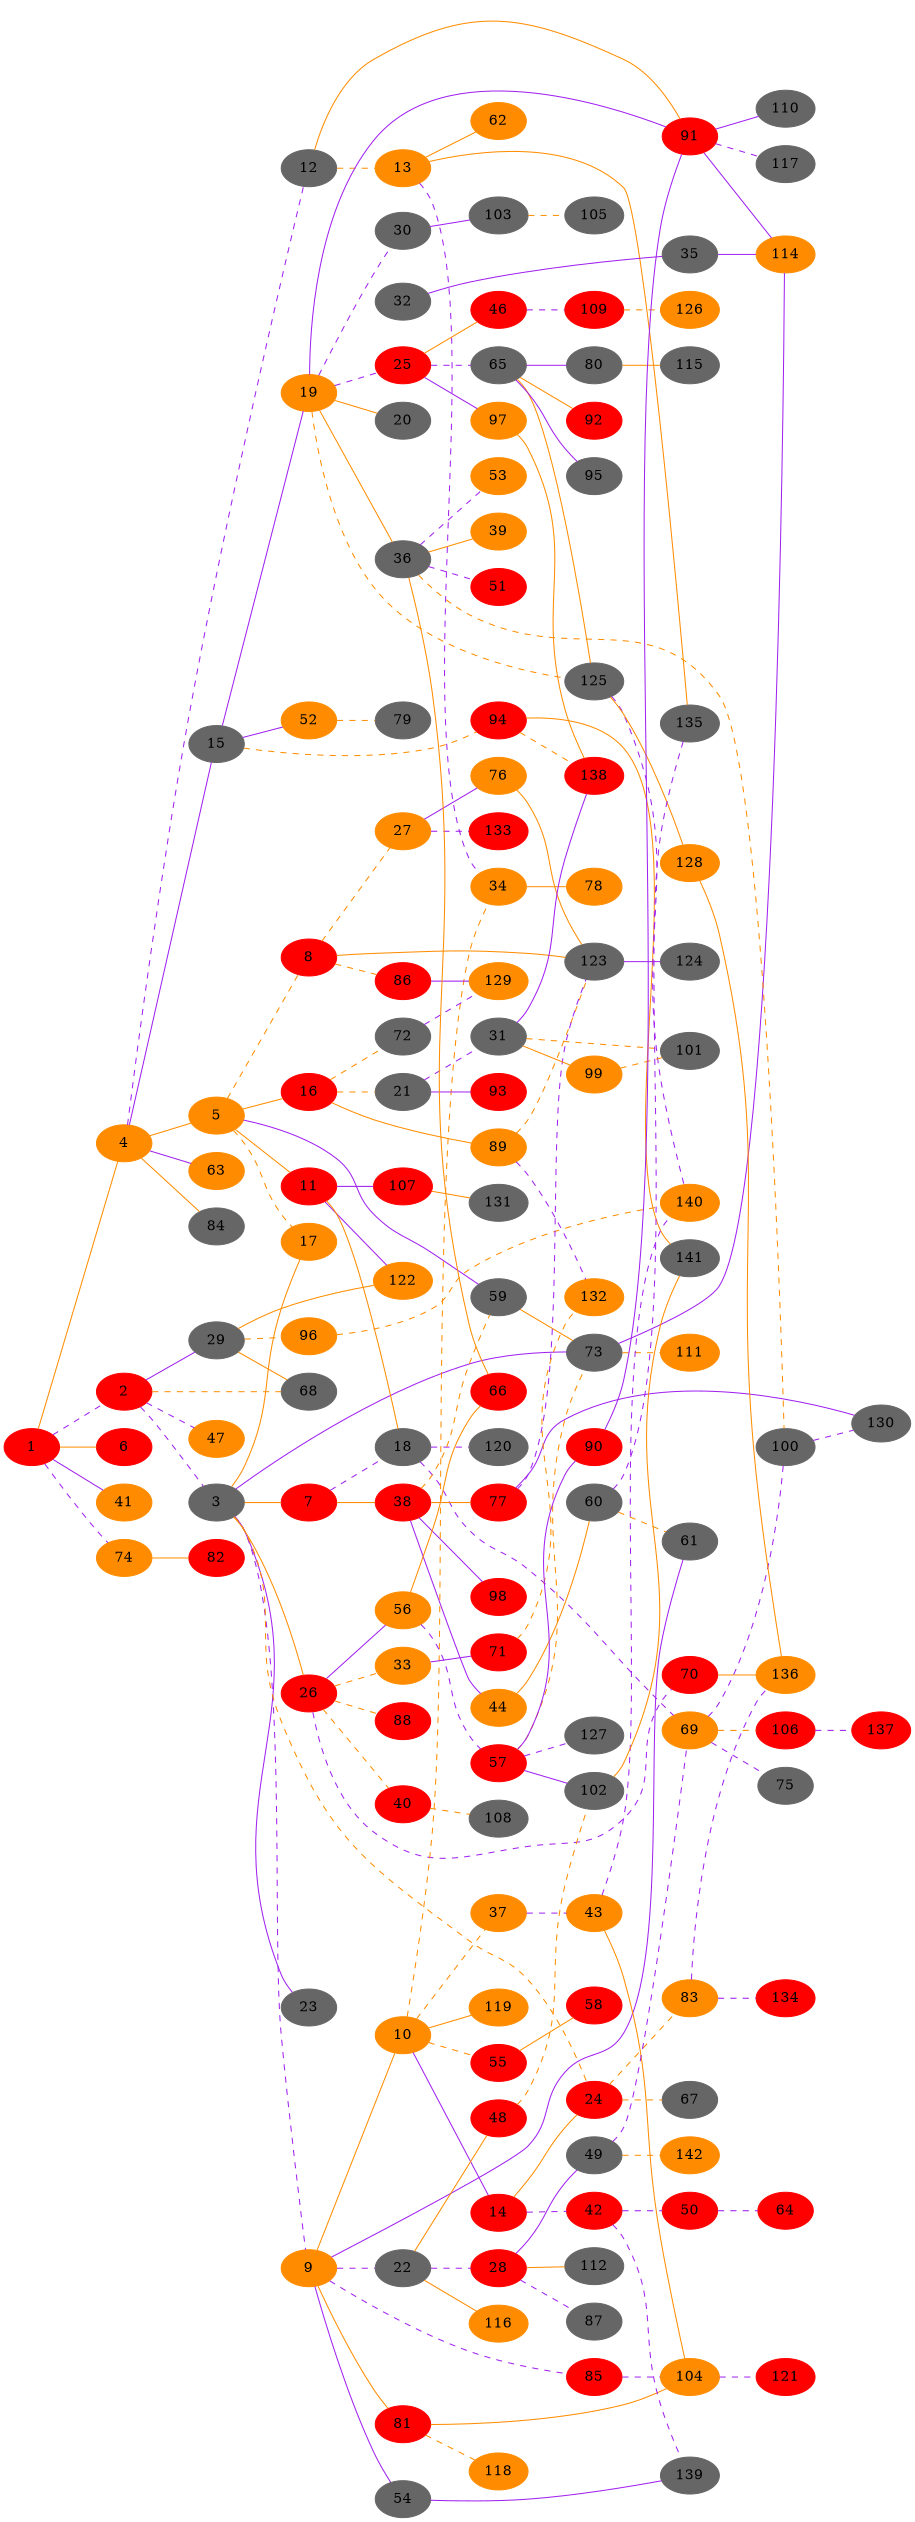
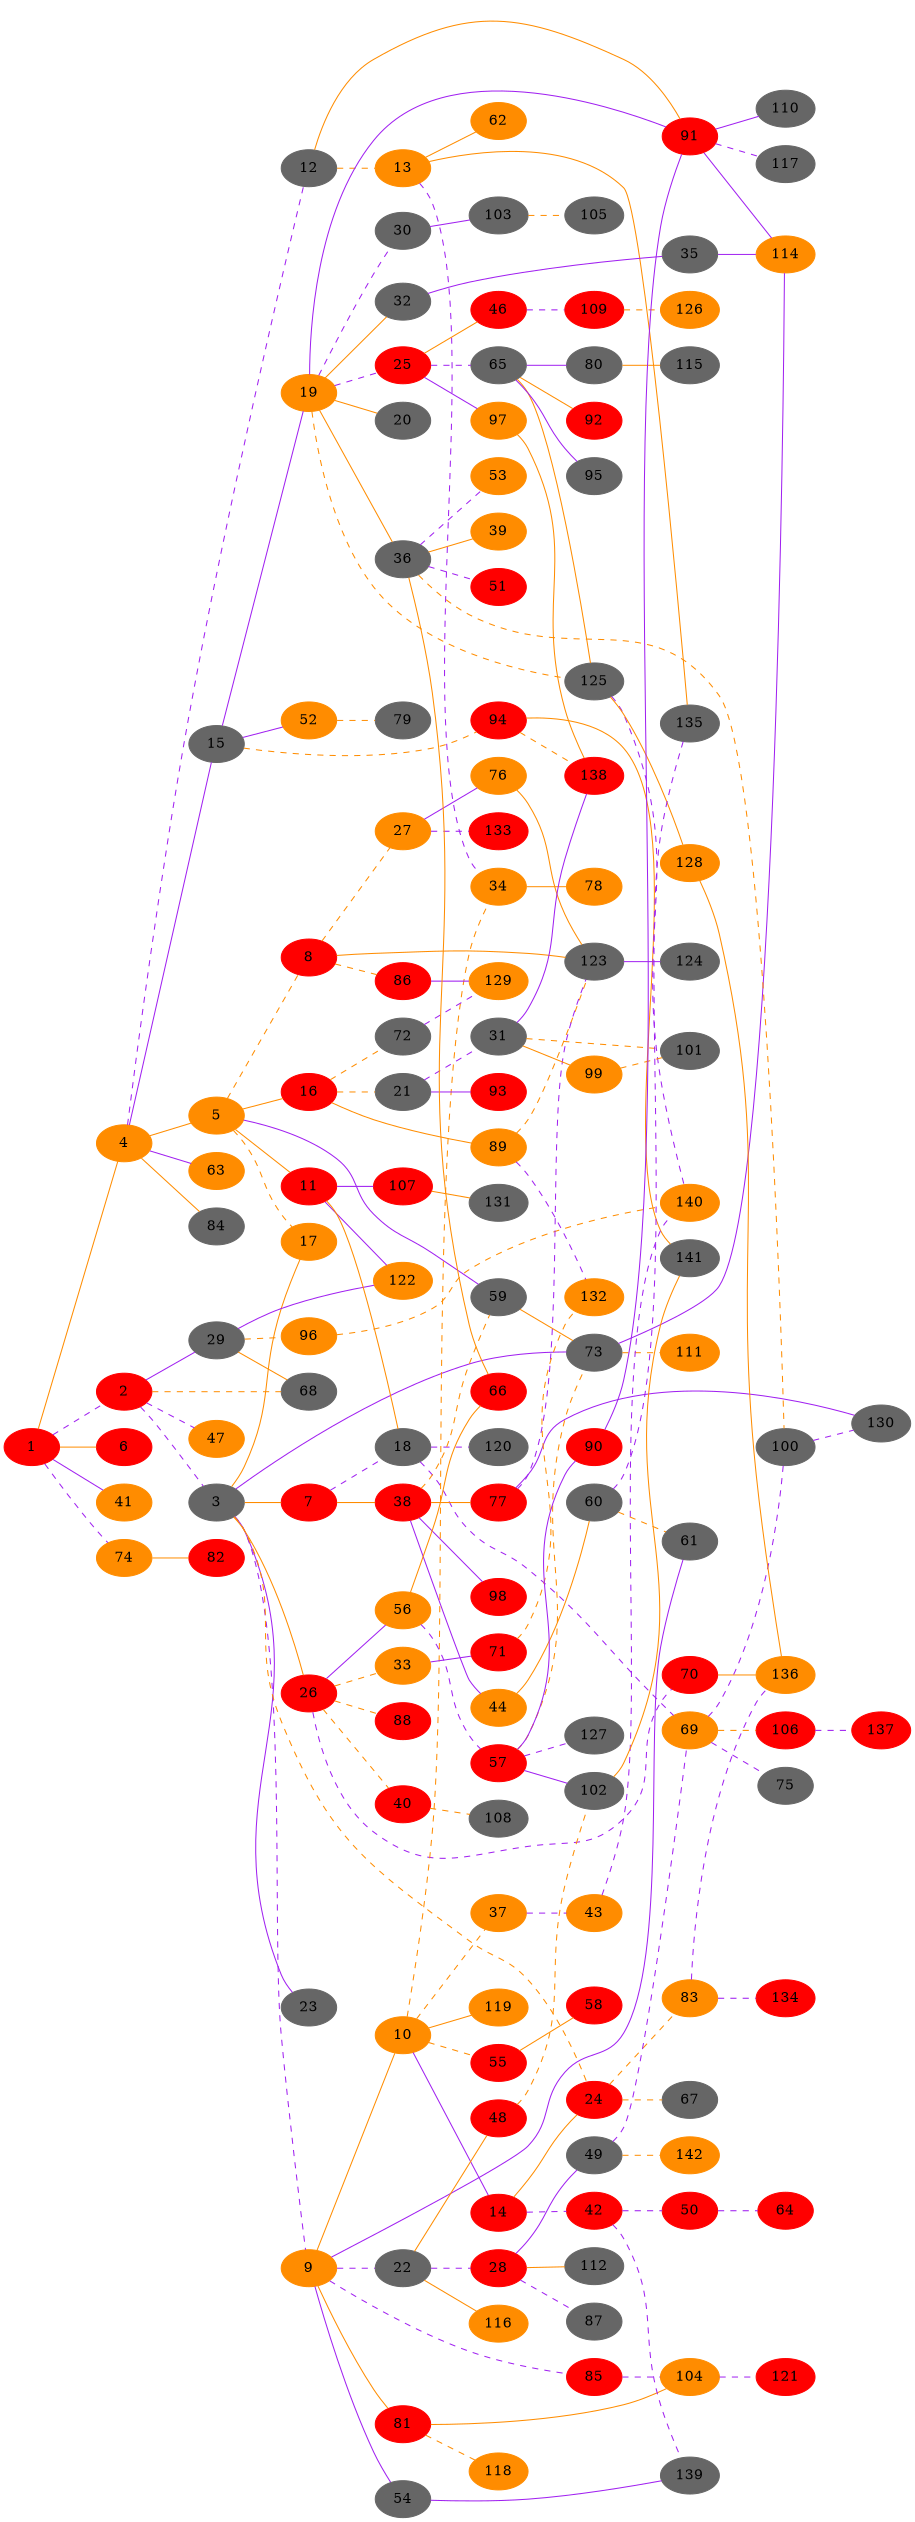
edge "32" -- "19": added
edge "122" -- "29": color darkorange -> purple
edge "43" -- "104": removed
